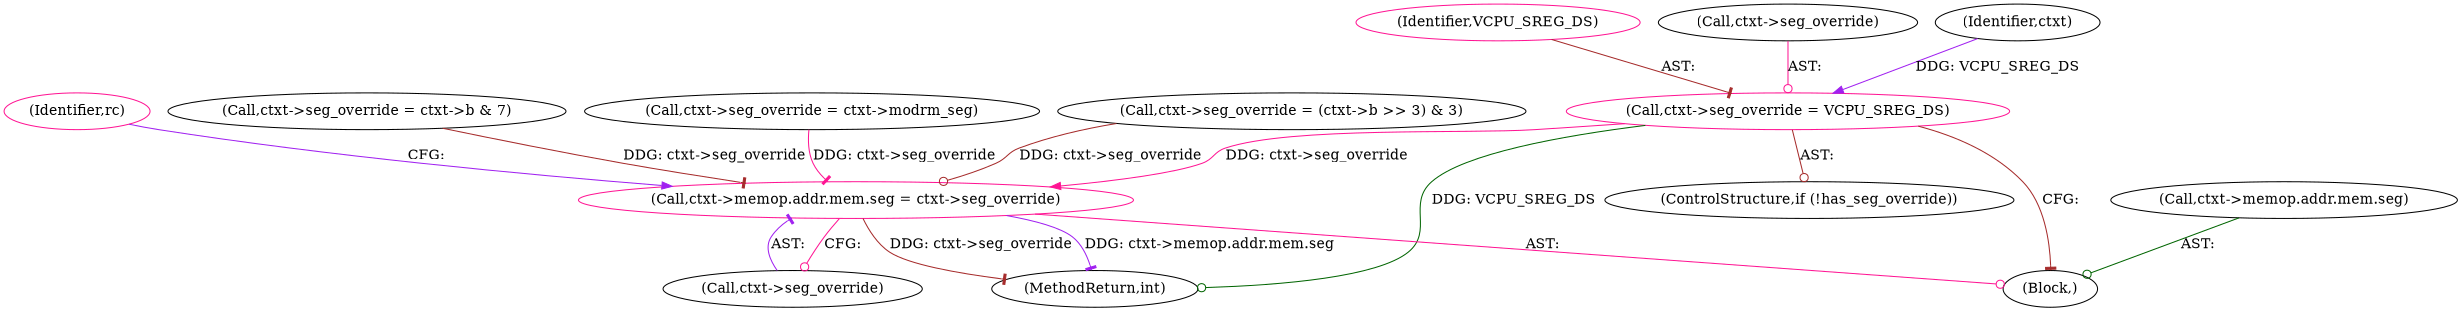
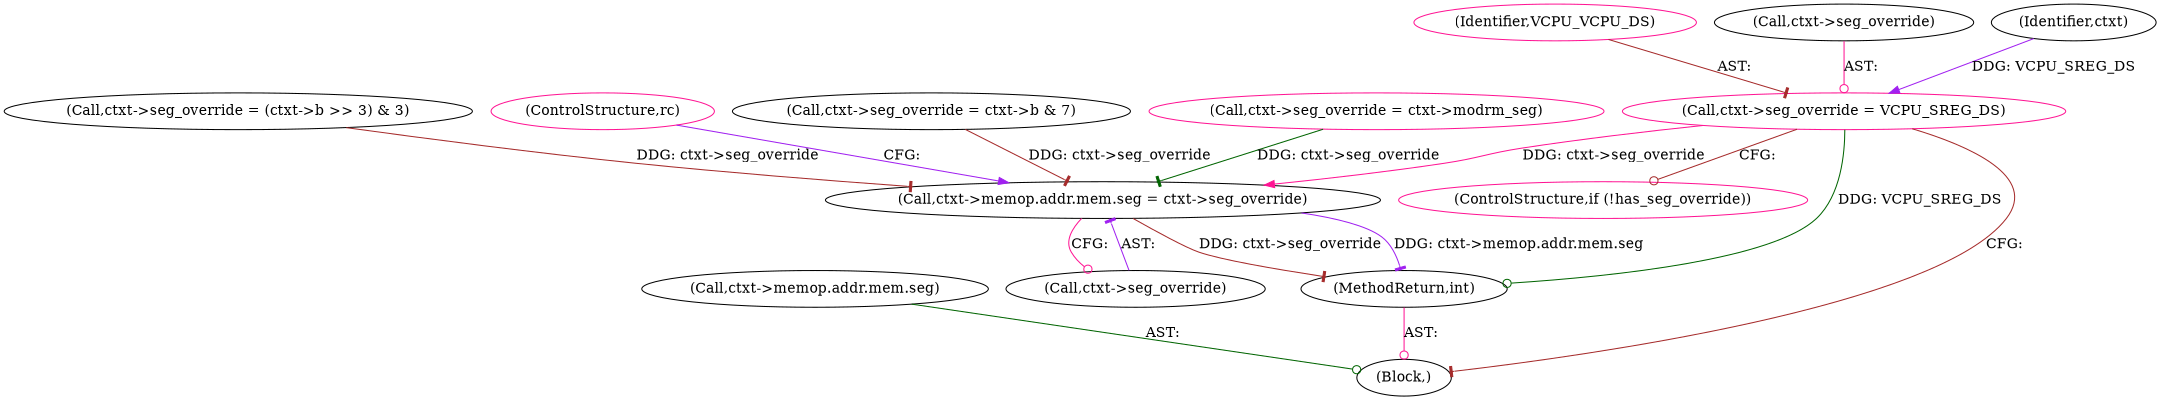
node "(Identifier,VCPU_SREG_DS)": label "(Identifier,VCPU_SREG_DS)" -> "(Identifier,VCPU_VCPU_DS)"
node "(Identifier,rc)": label "(Identifier,rc)" -> "(ControlStructure,rc)"
node "(Call,ctxt->seg_override = ctxt->modrm_seg)": color black -> deeppink
edge "(Call,ctxt->seg_override = (ctxt->b >> 3) & 3)" -> "(Call,ctxt->memop.addr.mem.seg = ctxt->seg_override)": arrowhead odot -> tee
edge "(Call,ctxt->seg_override = ctxt->modrm_seg)" -> "(Call,ctxt->memop.addr.mem.seg = ctxt->seg_override)": color deeppink -> darkgreen
edge "(Call,ctxt->seg_override = VCPU_SREG_DS)" -> "(ControlStructure,if (!has_seg_override))": label "AST: " -> "CFG: "
node "(Call,ctxt->memop.addr.mem.seg = ctxt->seg_override)": color deeppink -> black
node "(ControlStructure,if (!has_seg_override))": color black -> deeppink
edge "(Call,ctxt->memop.addr.mem.seg = ctxt->seg_override)" -> "(Block,)": now "(MethodReturn,int)" -> "(Block,)"
